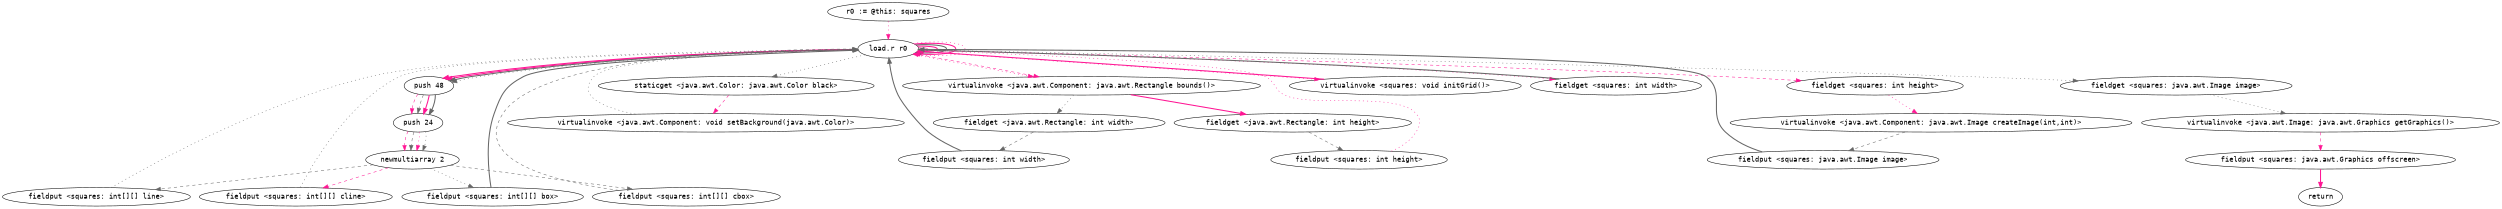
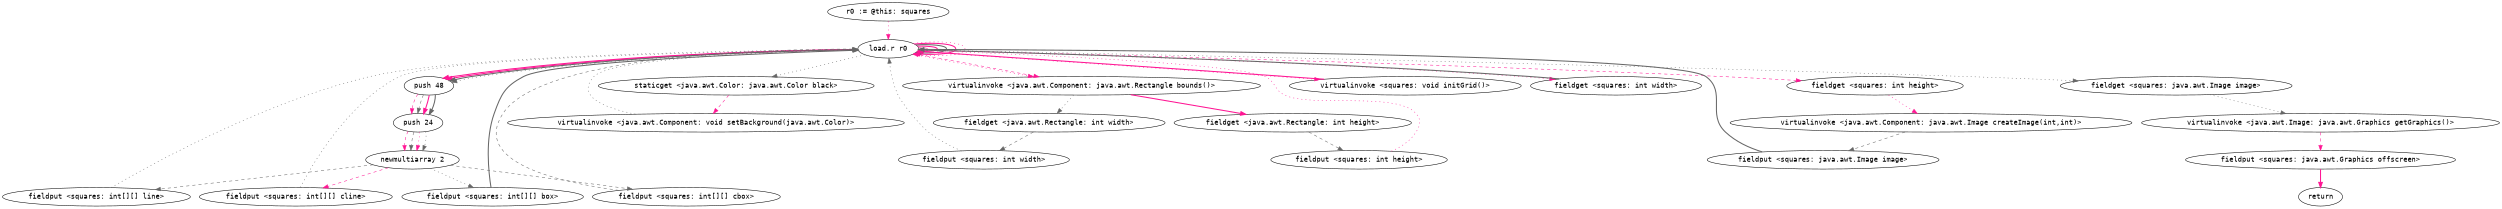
edge "fieldput <squares: int width>" -> "load.r r0": style bold -> dotted
